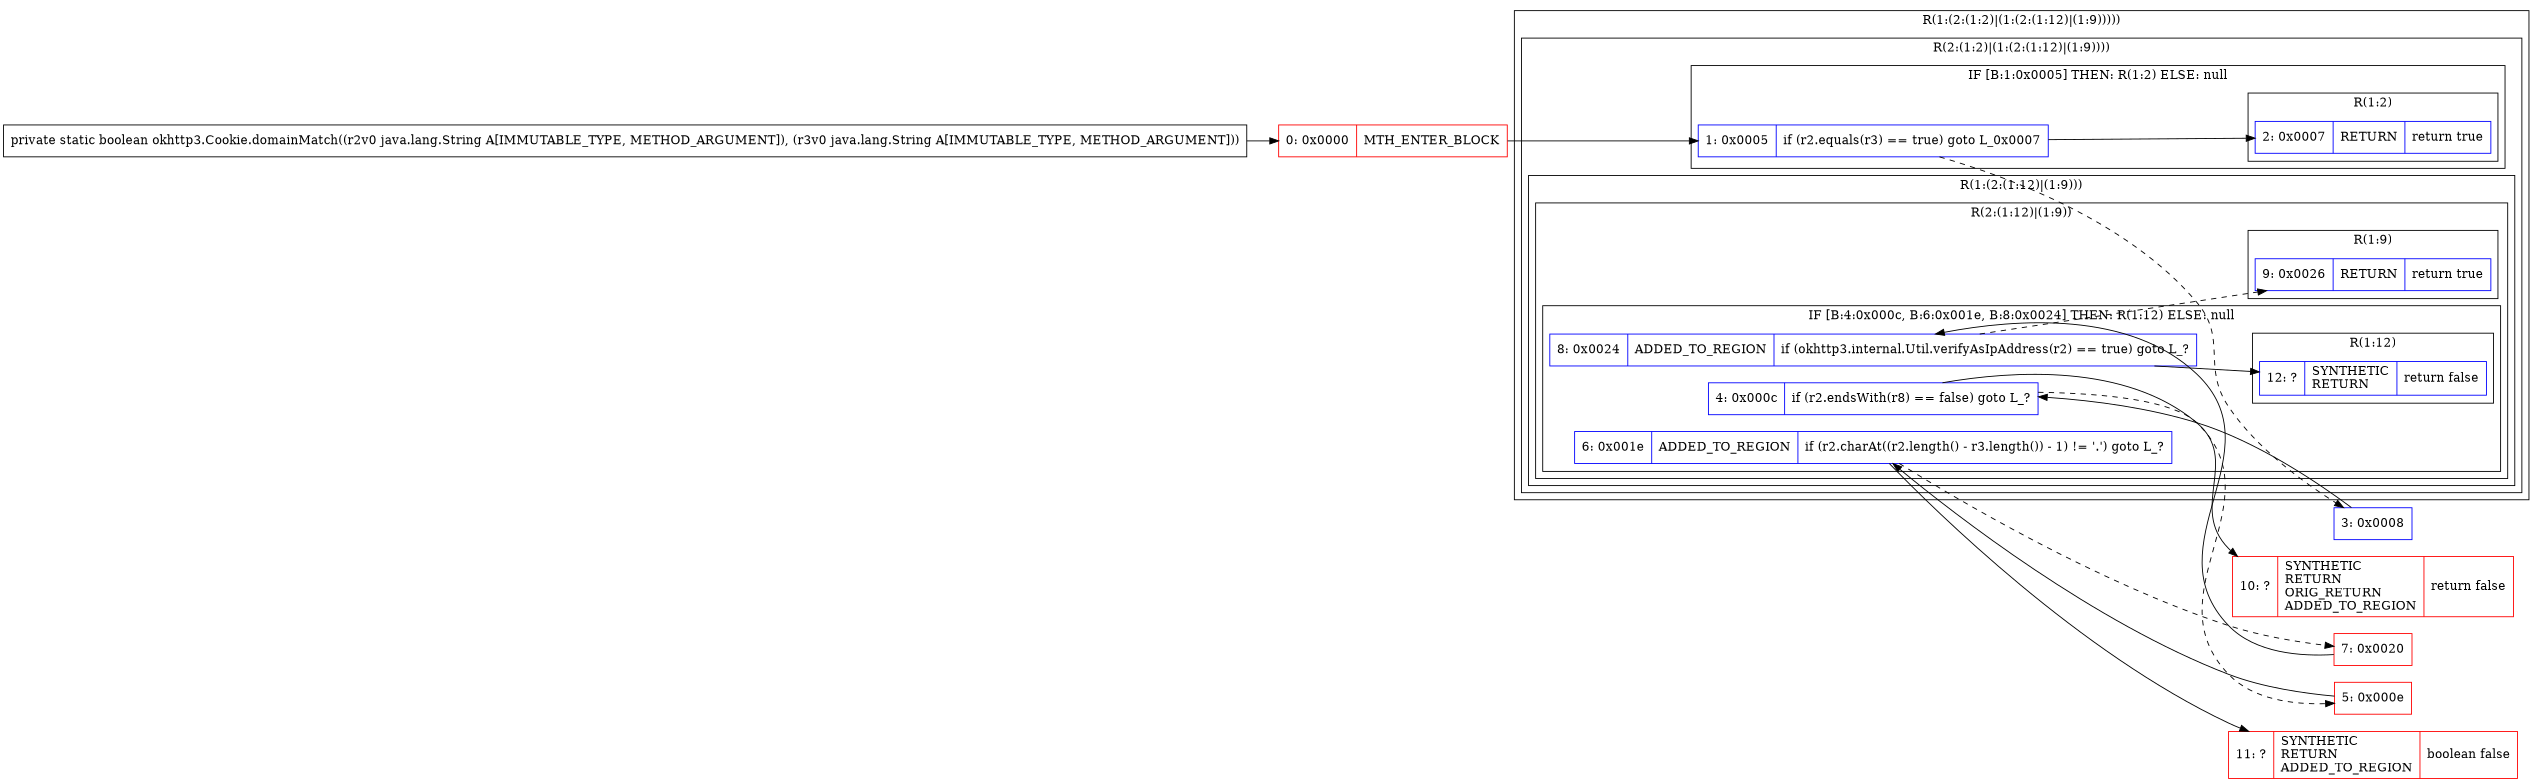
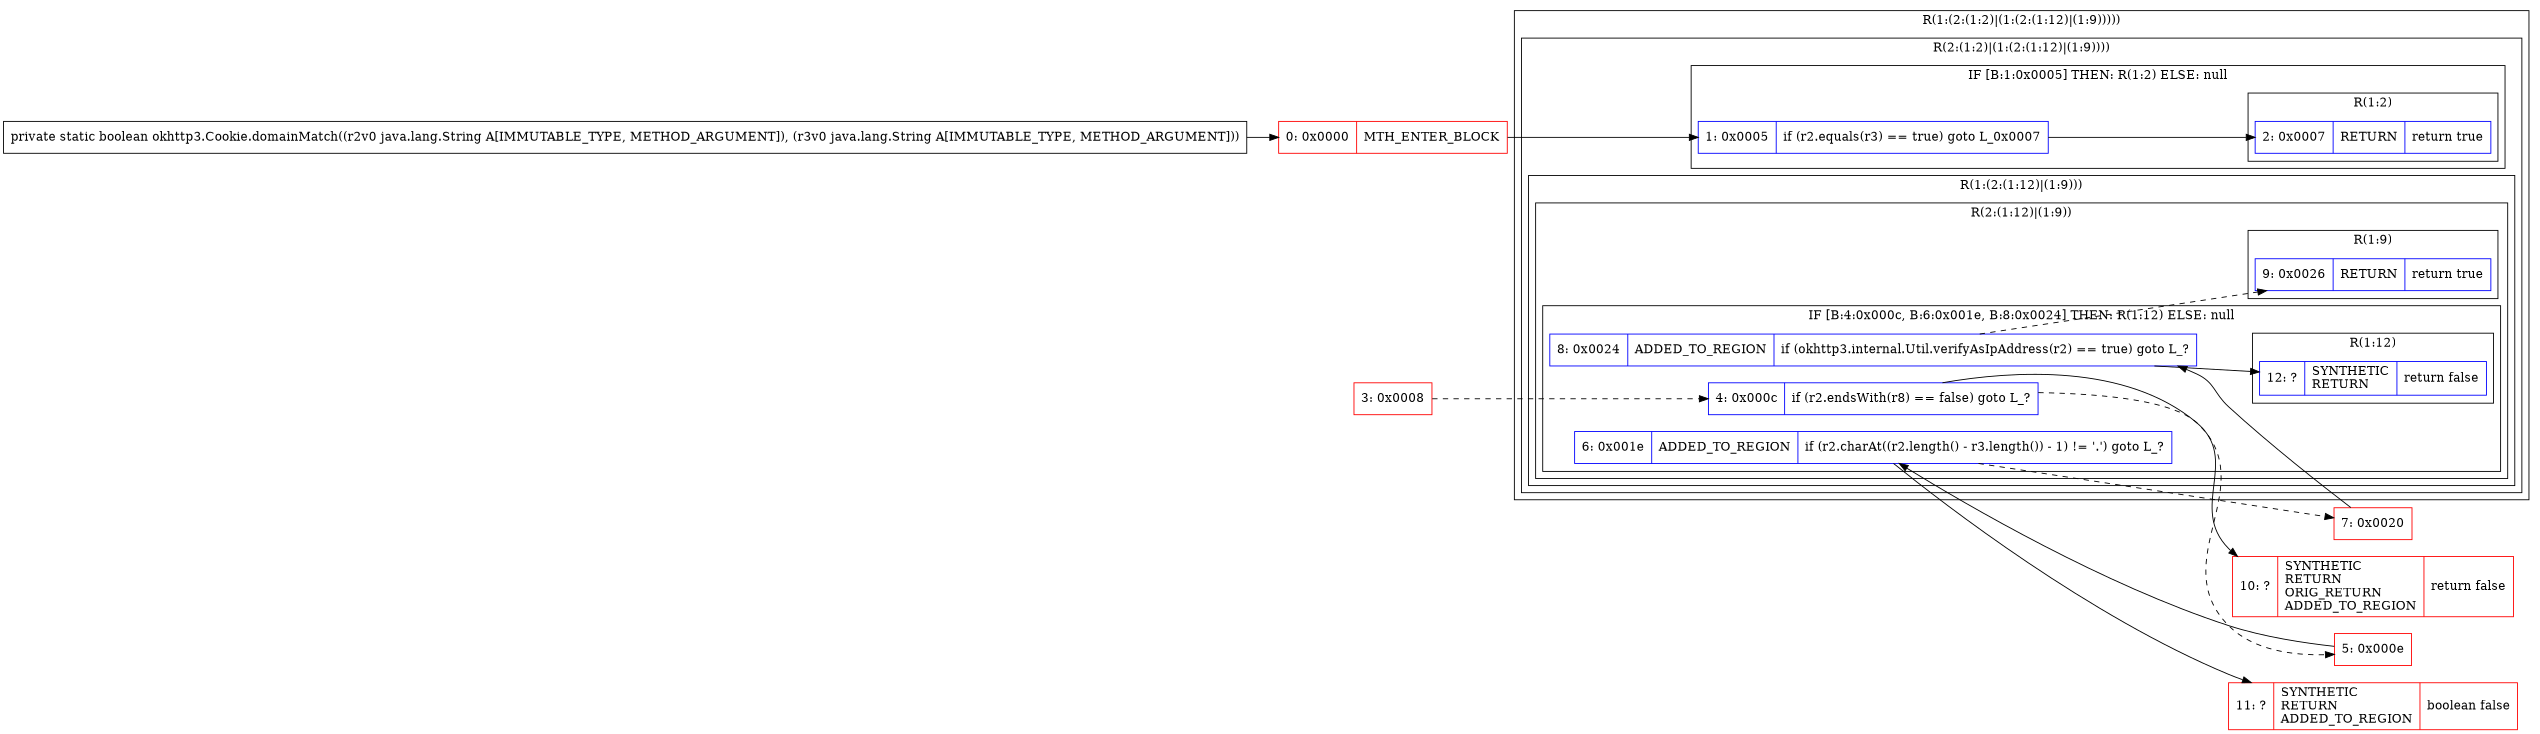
edge "1: 0x0005" -> "3: 0x0008": removed
edge "3: 0x0008" -> "4: 0x000c": style solid -> dashed
node "3: 0x0008": color blue -> red
